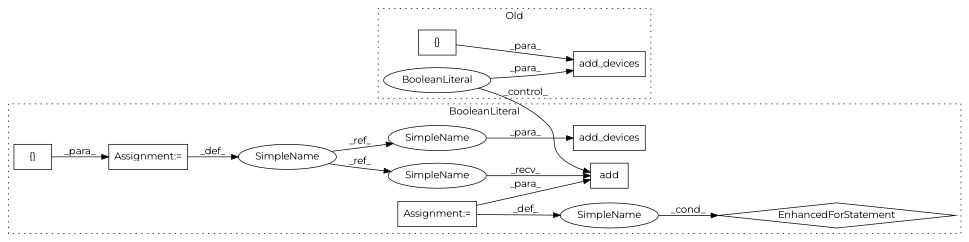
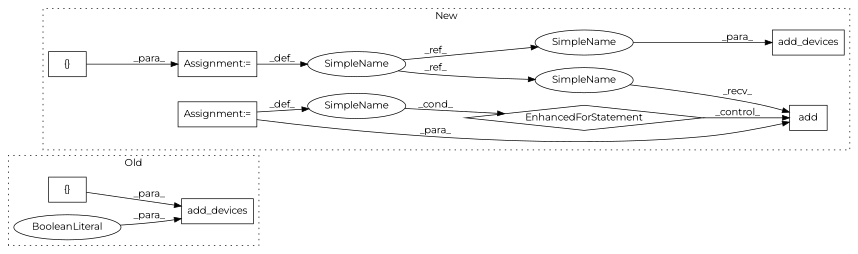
cluster "BooleanLiteral": label "BooleanLiteral" -> "New"
edge "BooleanLiteral" -> "add": now "EnhancedForStatement" -> "add"
